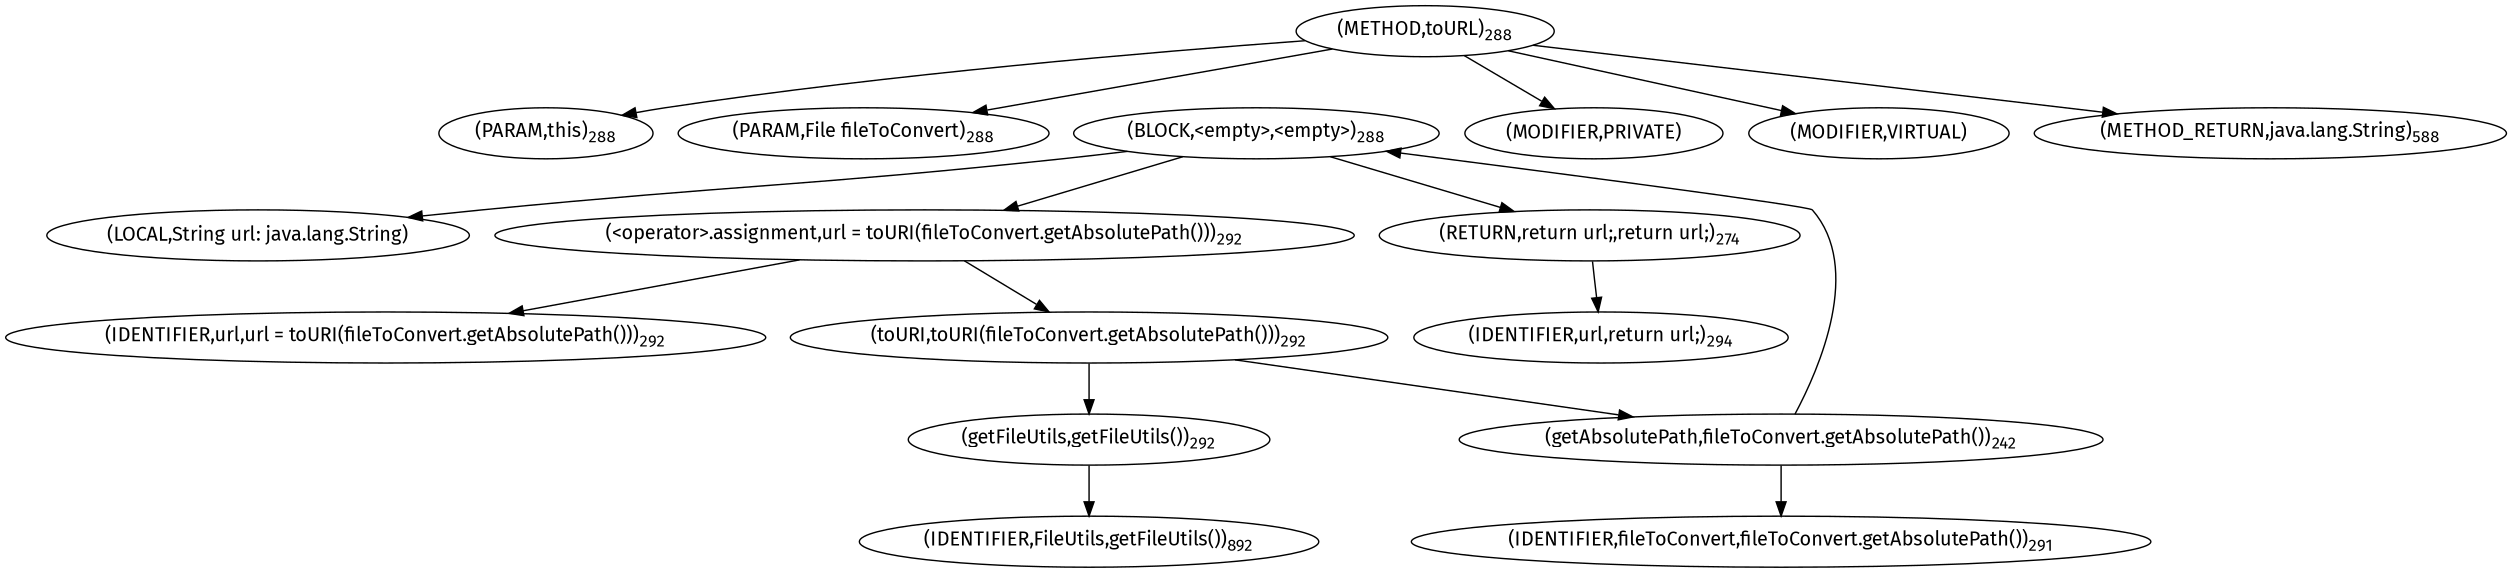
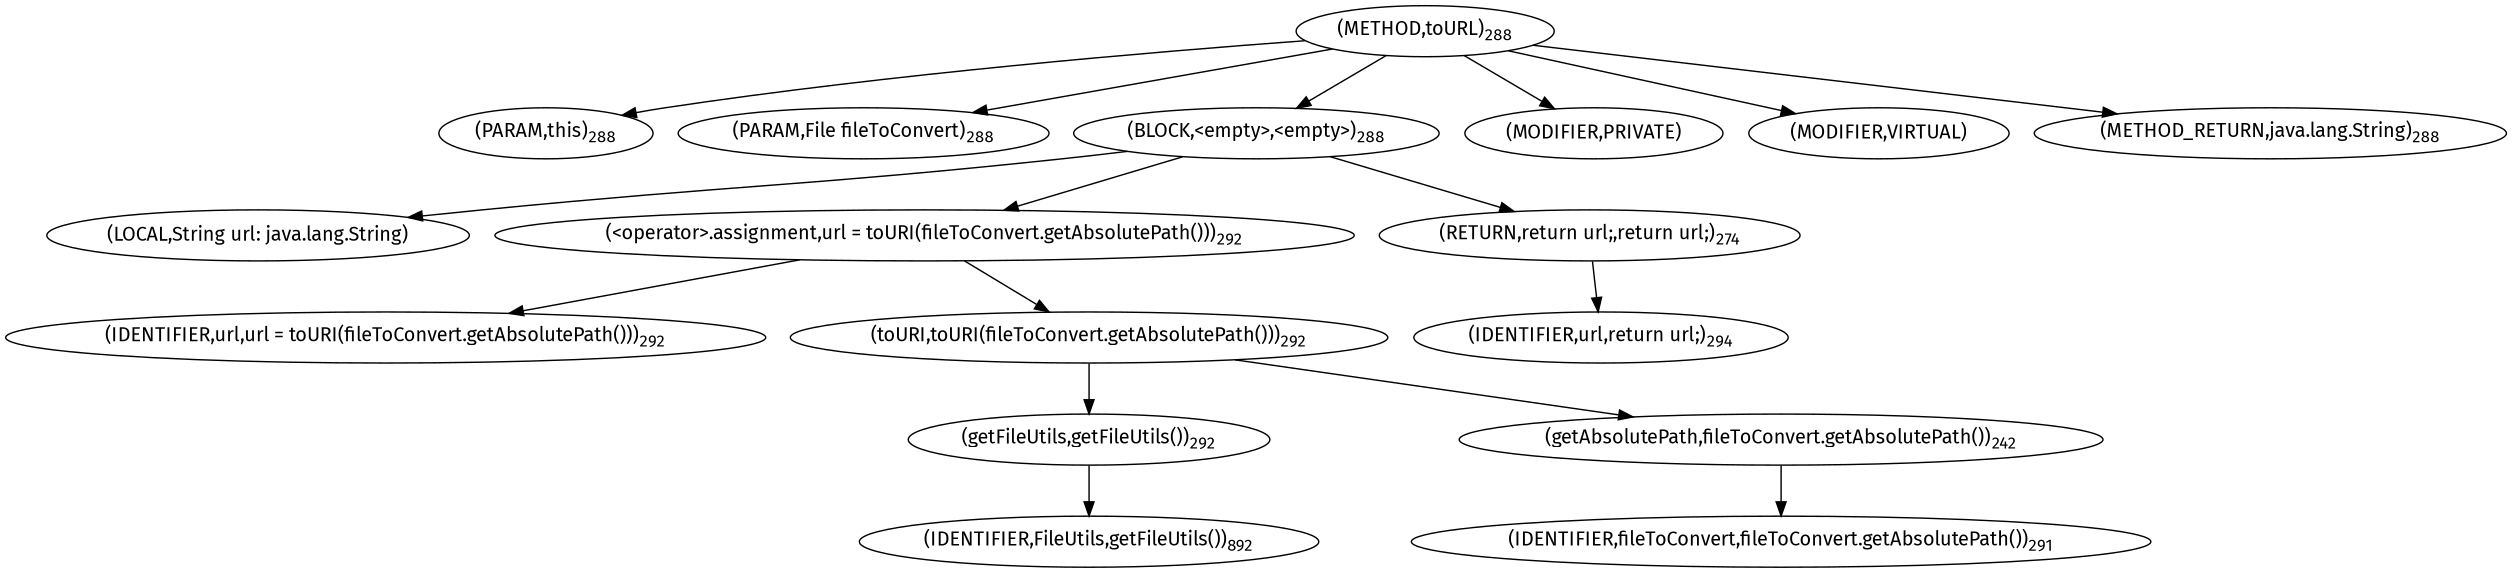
node "(METHOD_RETURN,java.lang.String)": text "588" -> "288"
edge "(getAbsolutePath,fileToConvert.getAbsolutePath())" -> "(BLOCK,<empty>,<empty>)": now "(METHOD,toURL)" -> "(BLOCK,<empty>,<empty>)"
